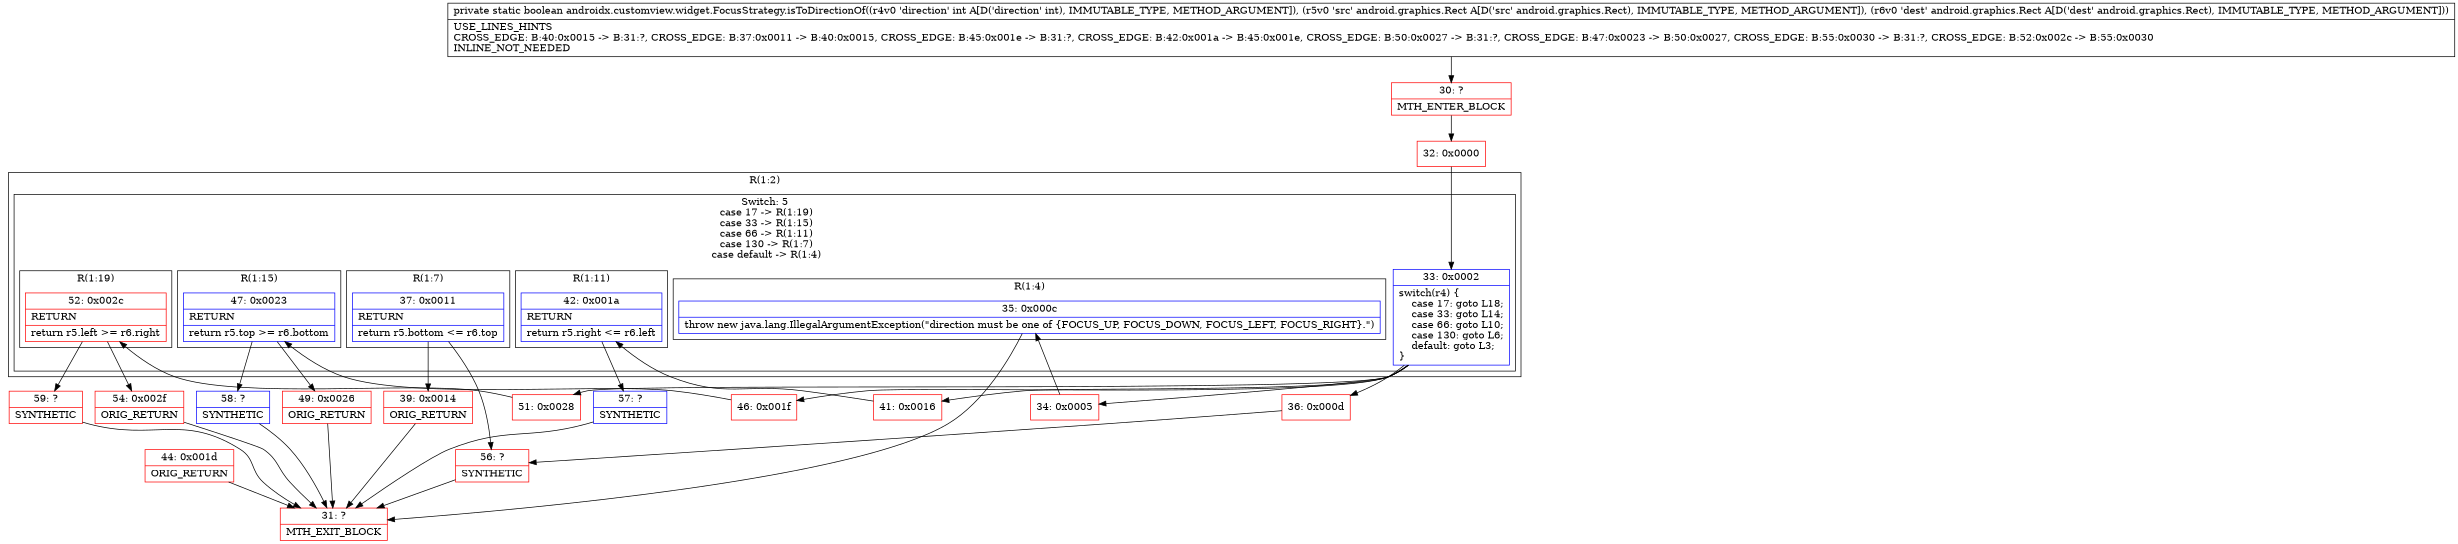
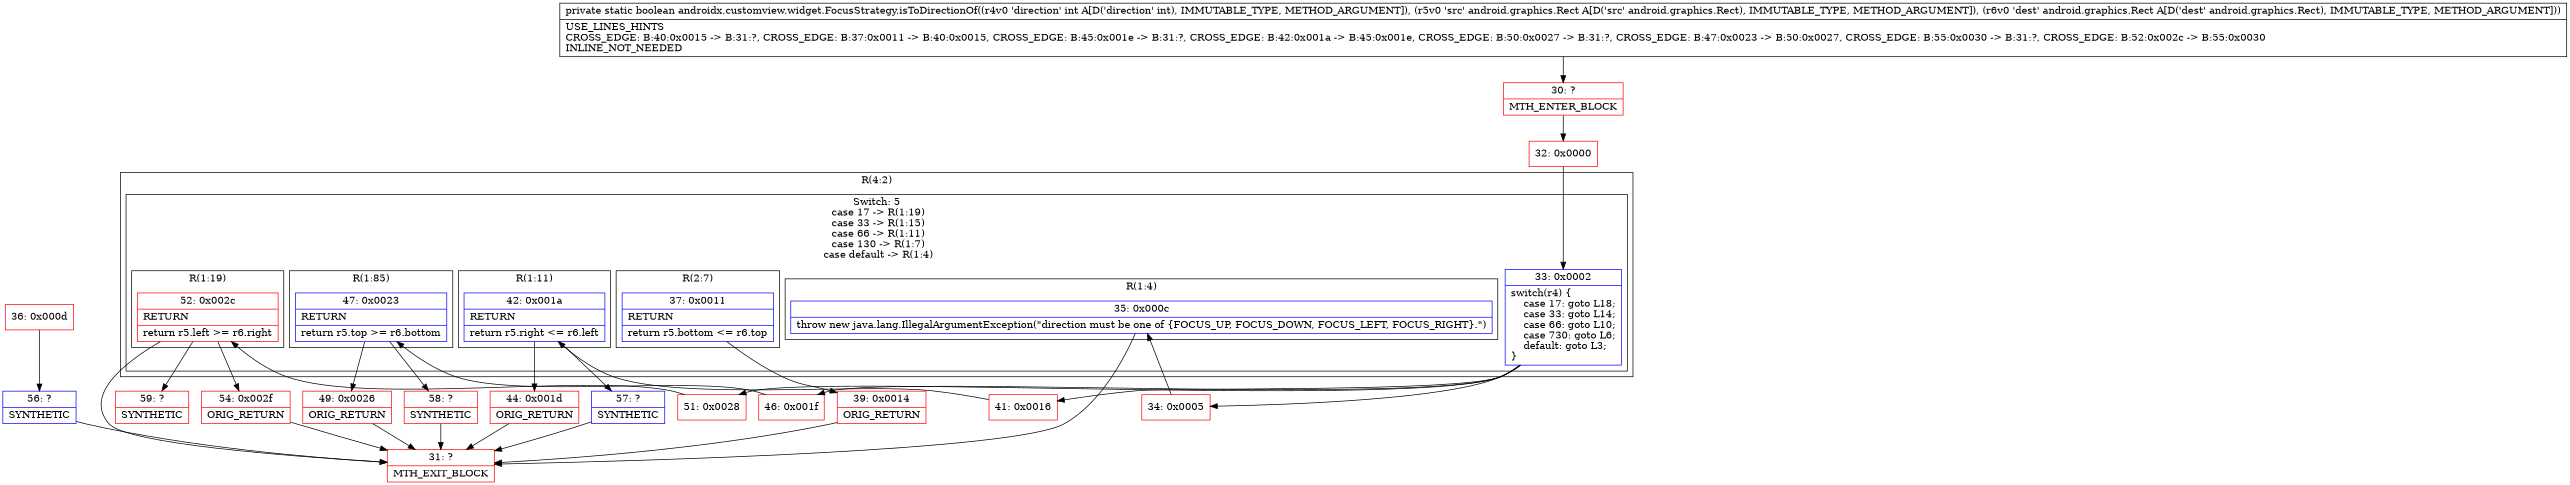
cluster "R(1:2)": label "R(1:2)" -> "R(4:2)"
cluster "R(1:15)": label "R(1:15)" -> "R(1:85)"
cluster "R(1:7)": label "R(1:7)" -> "R(2:7)"
node "33: 0x0002": text "case 130: goto L6;" -> "case 730: goto L6;"
edge "42: 0x001a" -> "44: 0x001d": added
edge "37: 0x0011" -> "56: ?": removed
edge "33: 0x0002" -> "36: 0x000d": removed
node "58: ?": color blue -> red
edge "59: ?" -> "31: ?": now "52: 0x002c" -> "31: ?"
node "56: ?": color red -> blue
